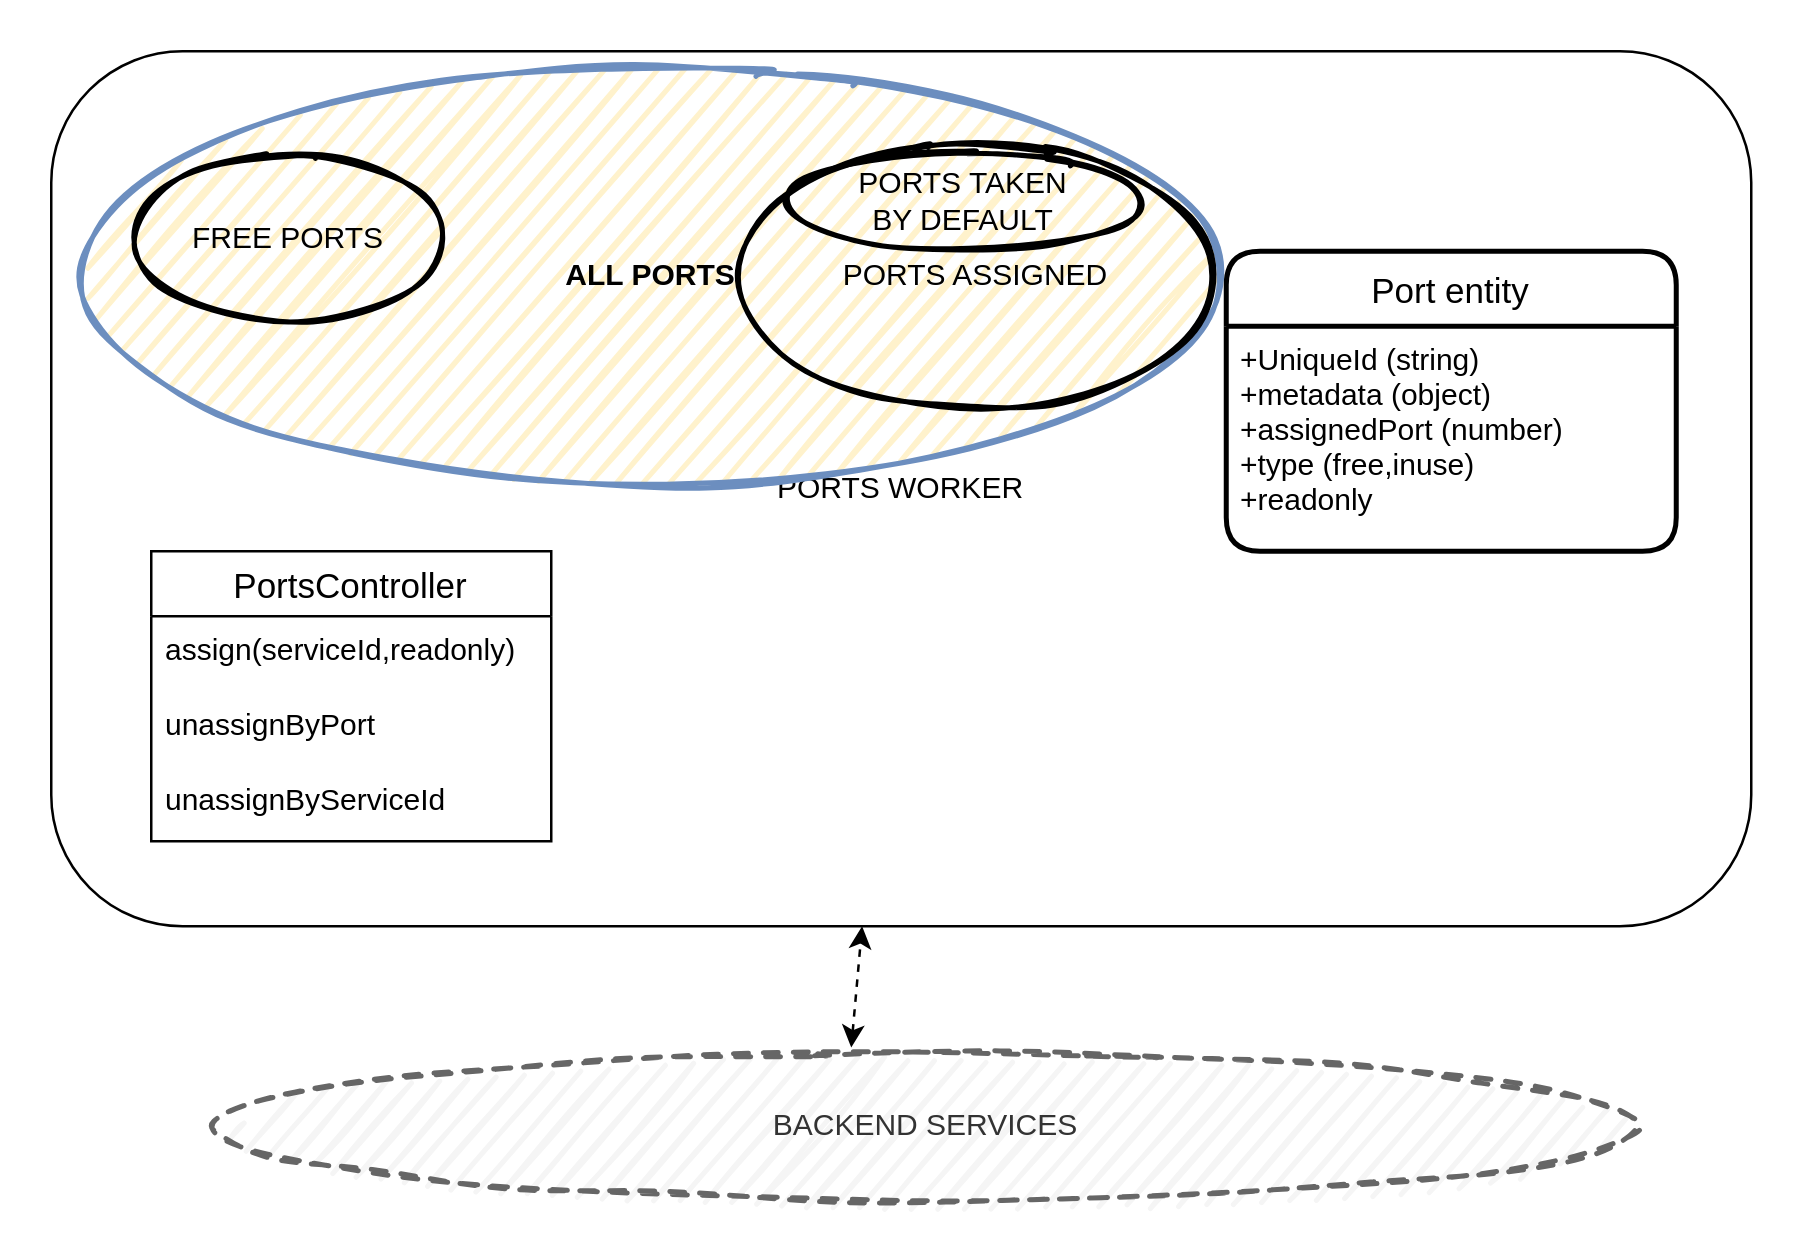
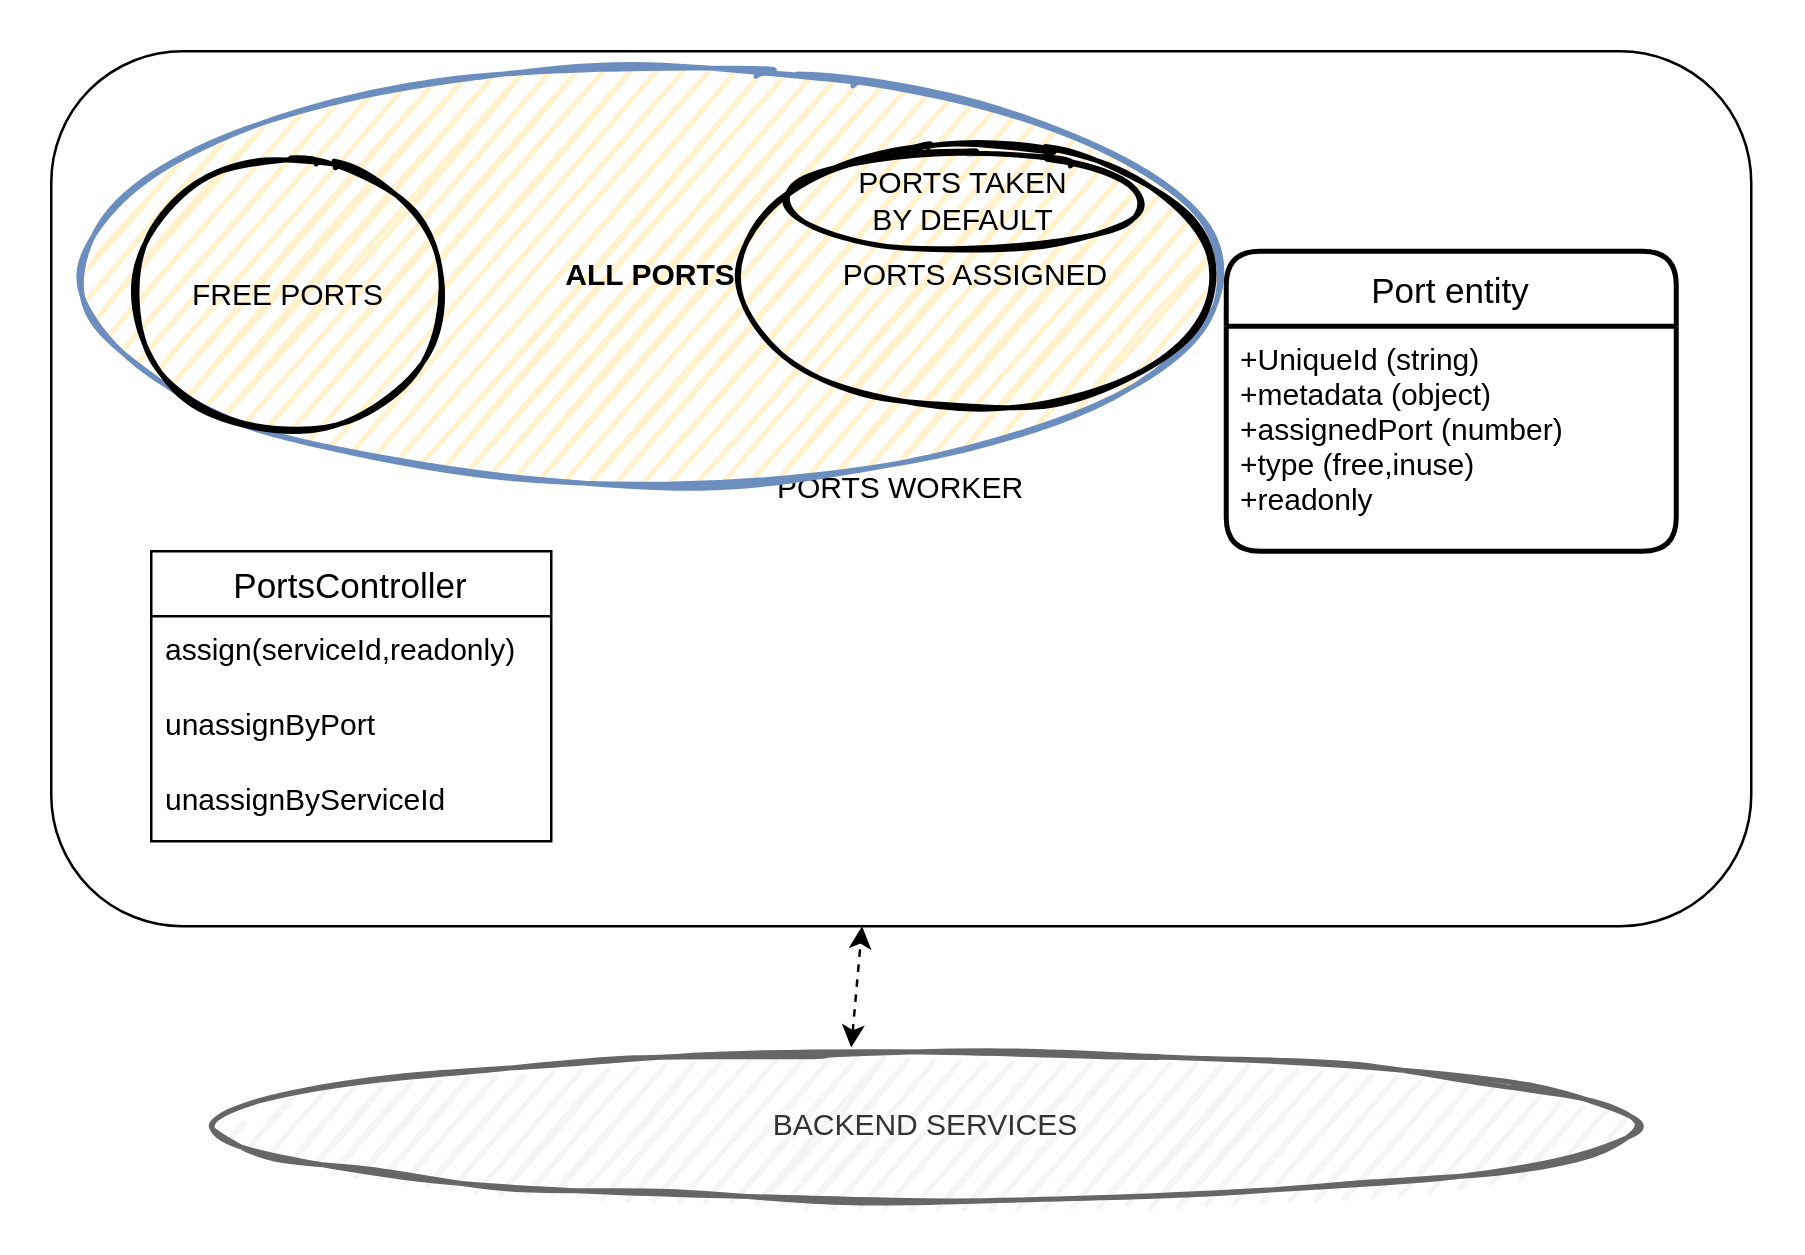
node "FREE PORTS": size 325x175 -> 325x288
node "BACKEND SERVICES": style dashed -> solid
